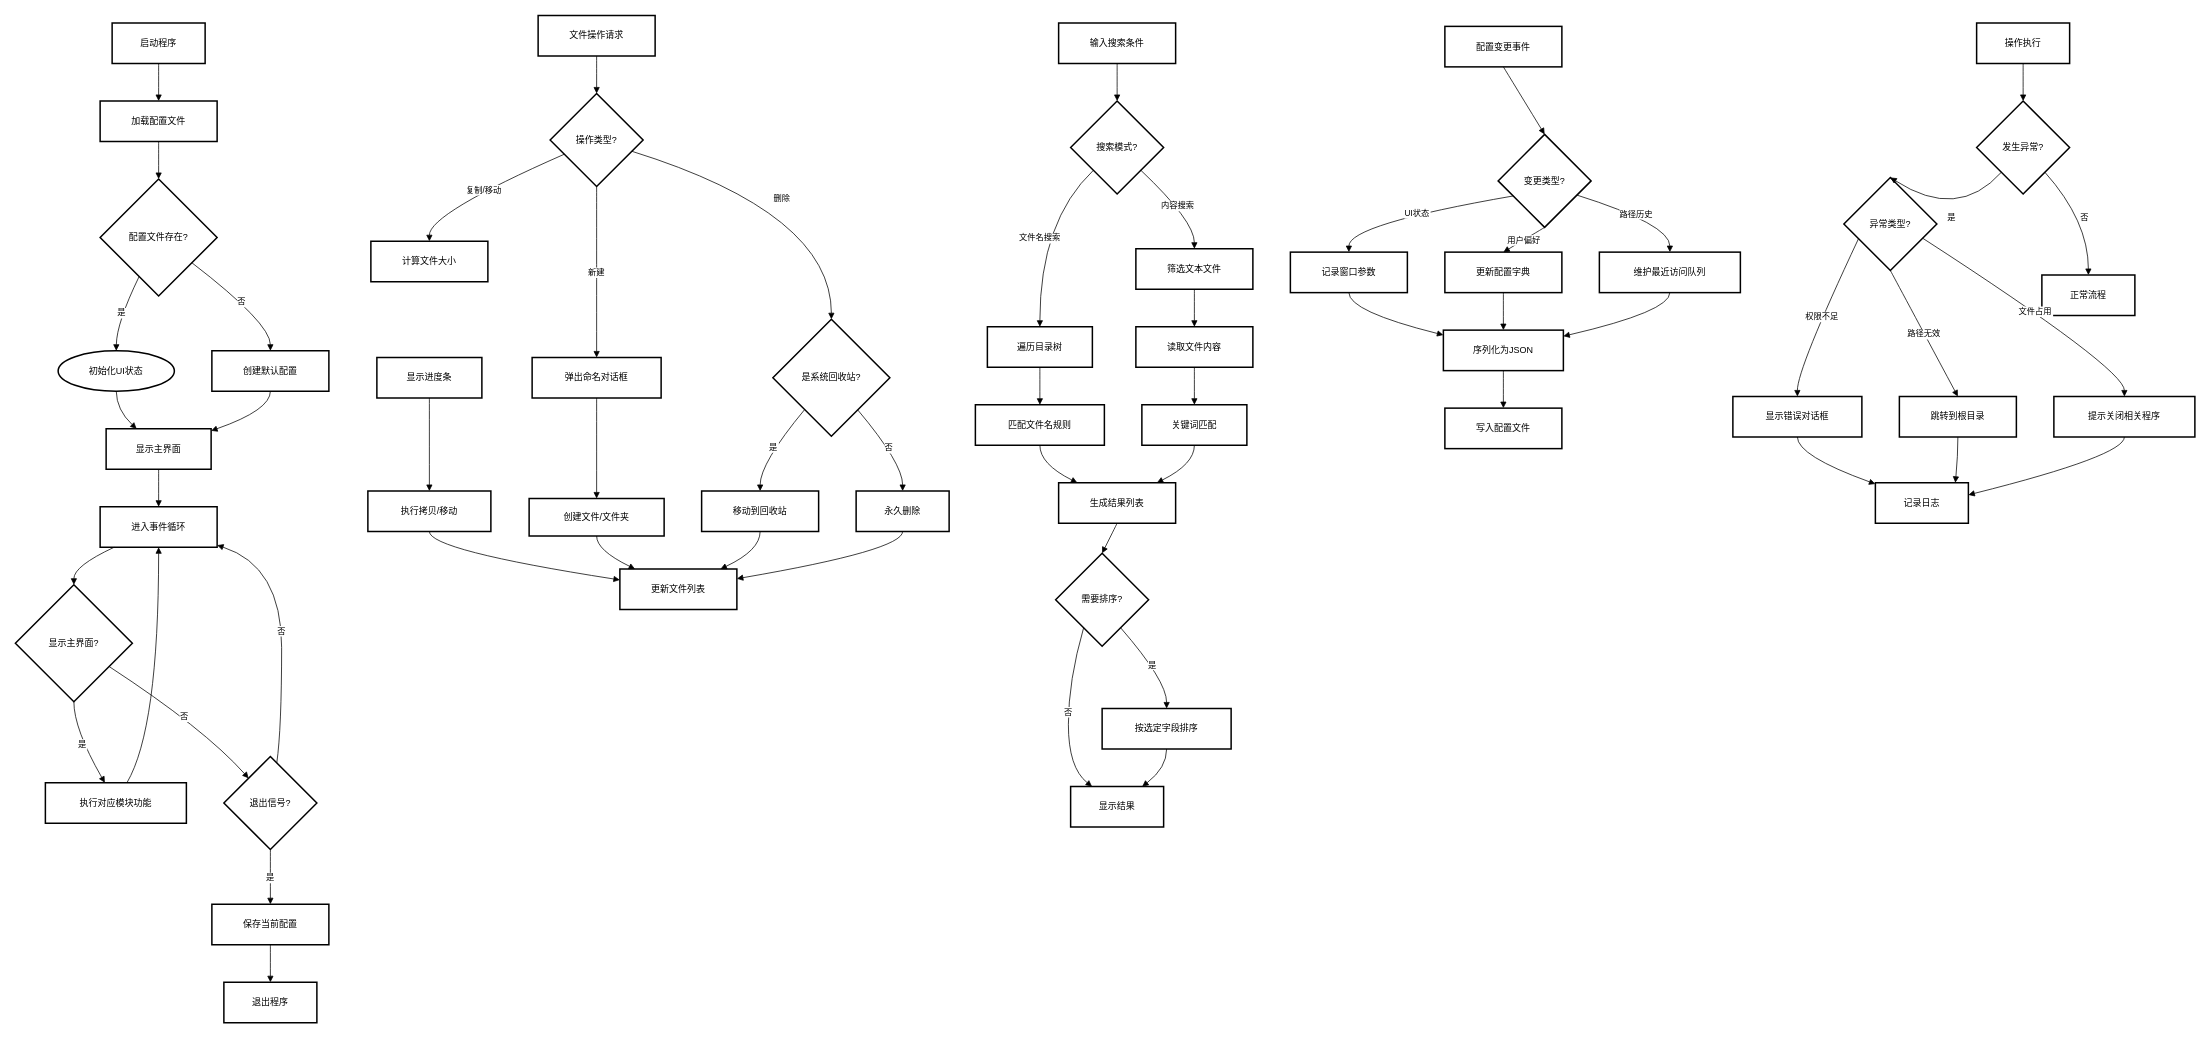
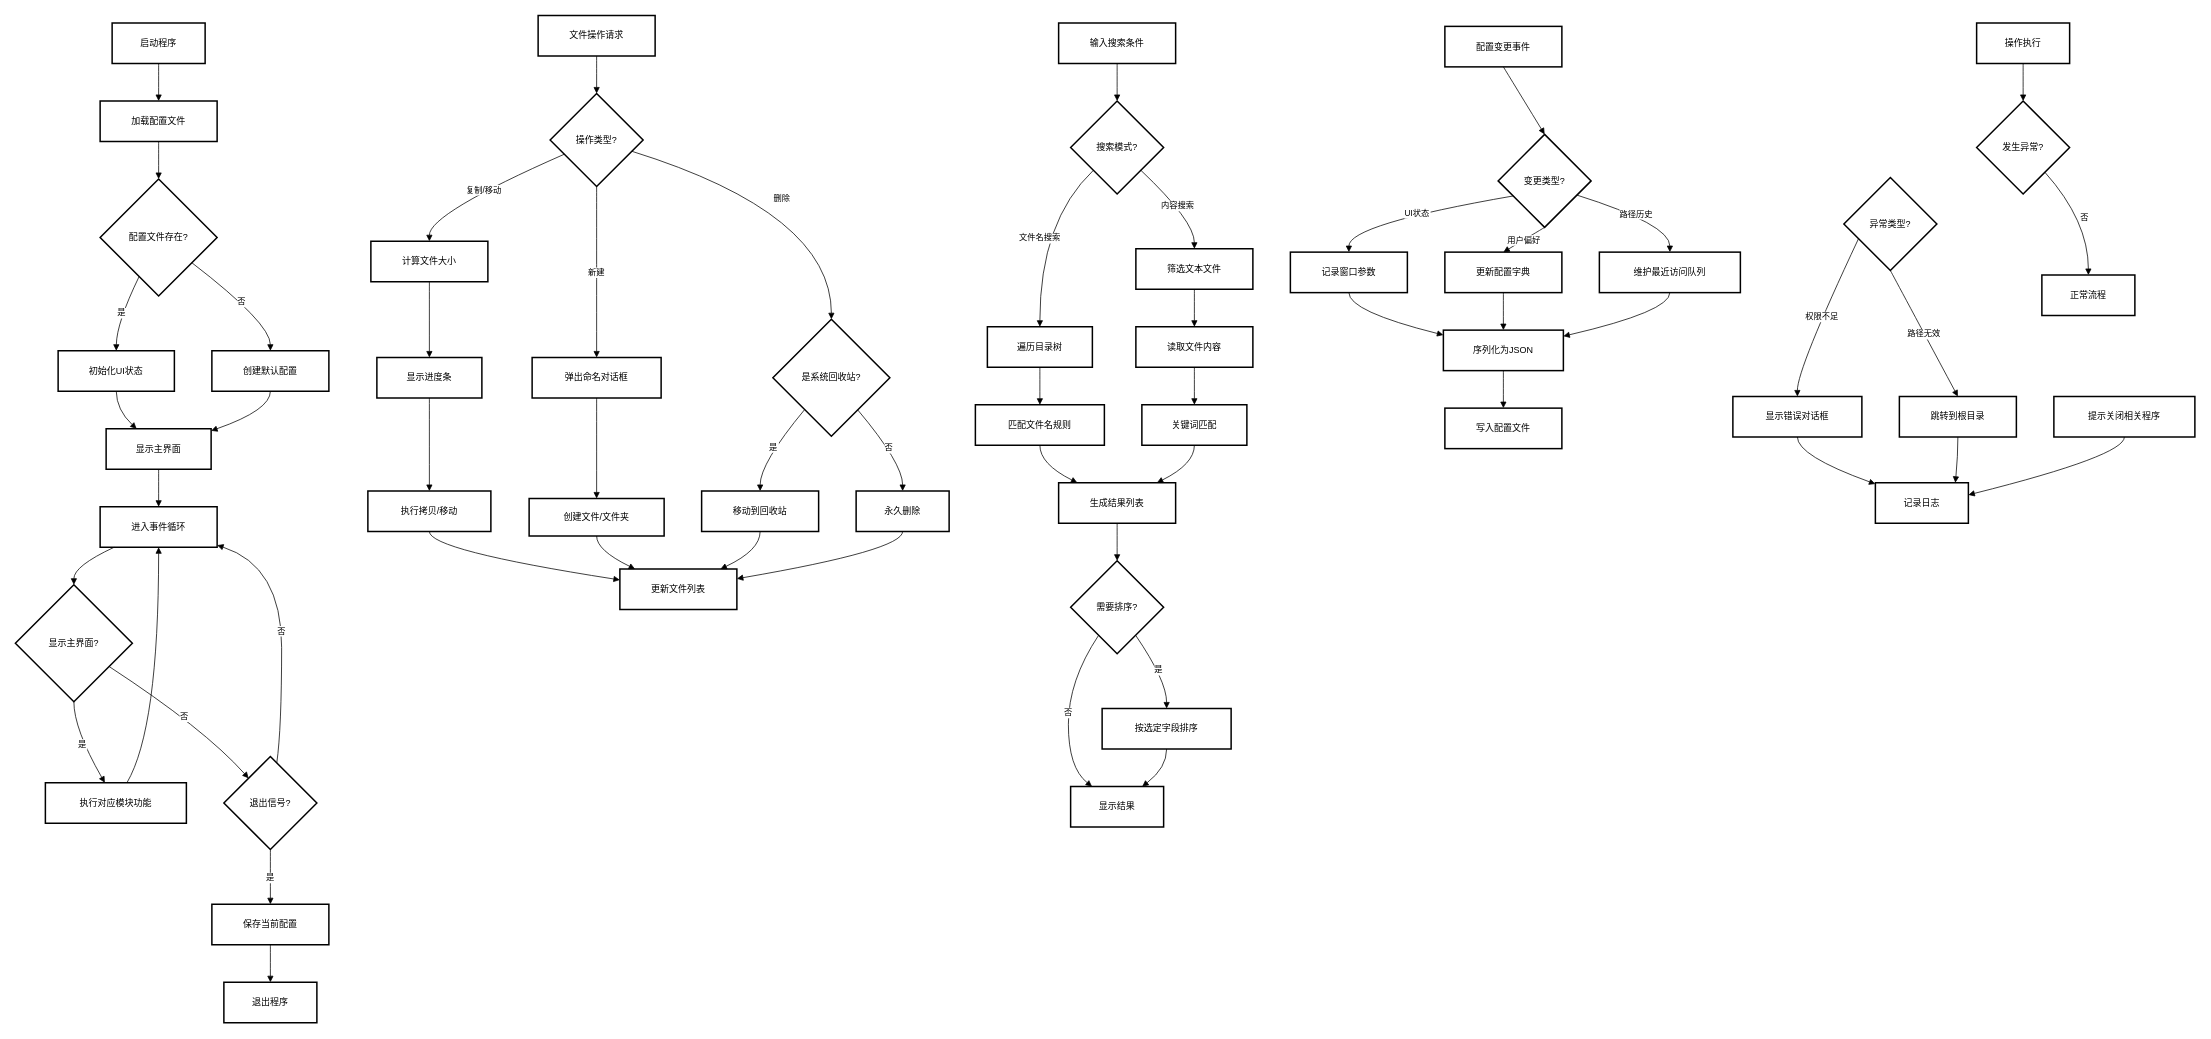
edge "发生异常?" -> "异常类型?": removed, label "是"
edge "异常类型?" -> "提示关闭相关程序": removed, label "文件占用"
edge "计算文件大小" -> "显示进度条": added
node "初始化UI状态": shape ellipse -> rectangle
node "需要排序?": moved (1102, 600) -> (1117, 607)
